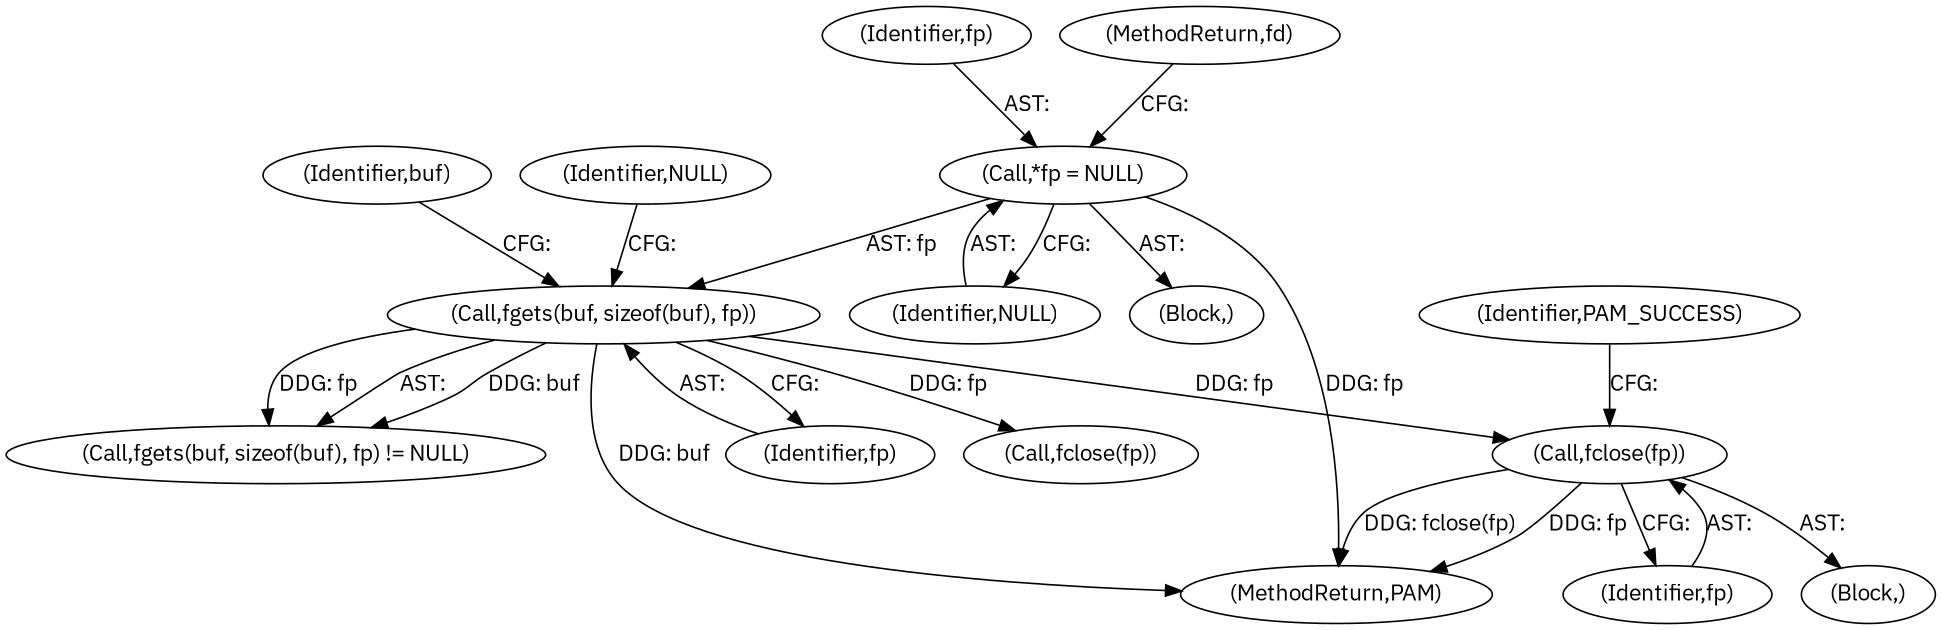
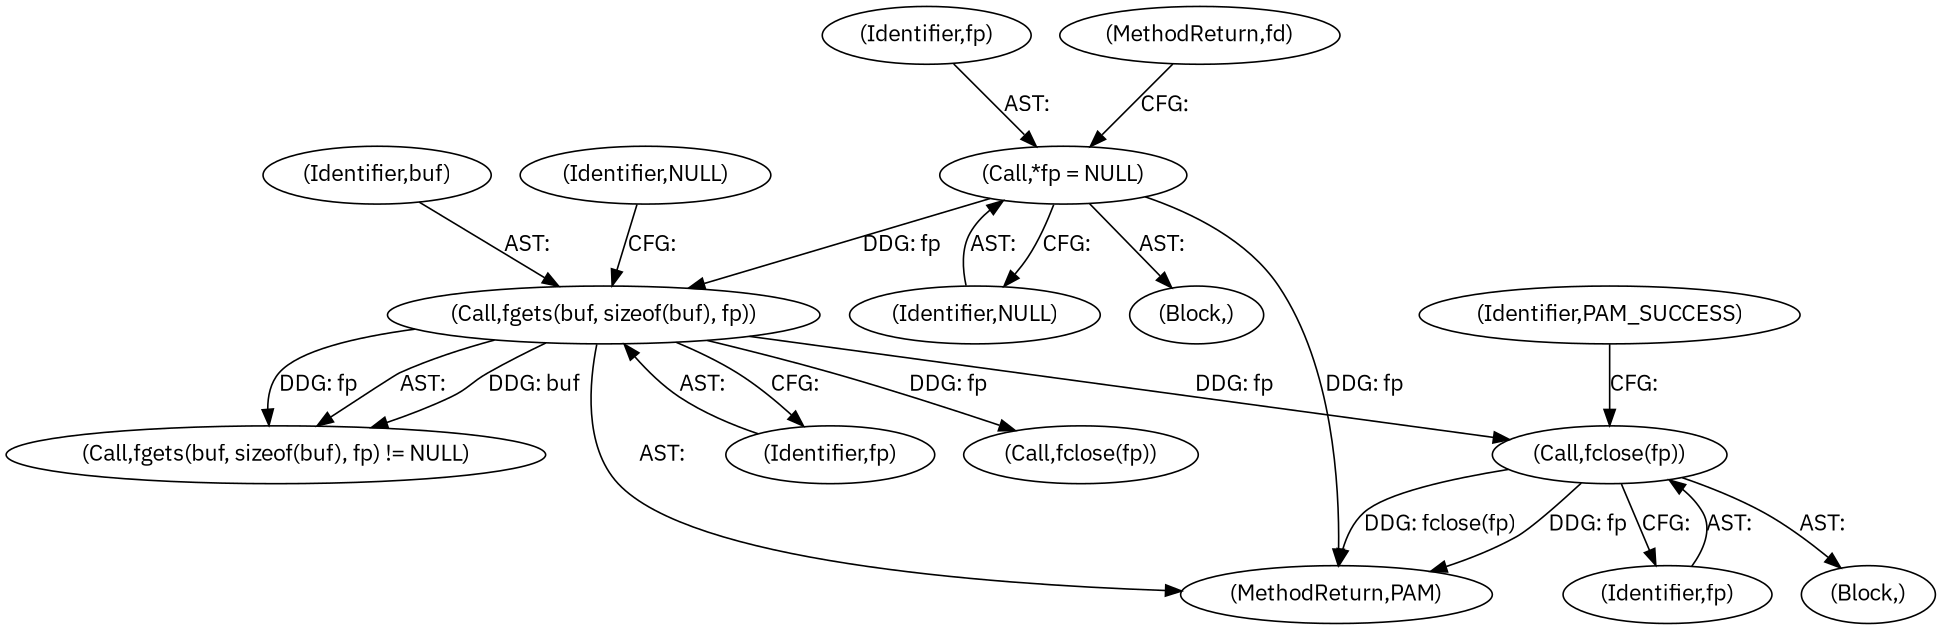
edge "(Identifier,buf)" -> "(Call,fgets(buf, sizeof(buf), fp))": label "CFG: " -> "AST: "
edge "(Call,*fp = NULL)" -> "(Call,fgets(buf, sizeof(buf), fp))": label "AST: fp" -> "DDG: fp"
edge "(Call,fgets(buf, sizeof(buf), fp))" -> "(MethodReturn,PAM)": label "DDG: buf" -> "AST: "
